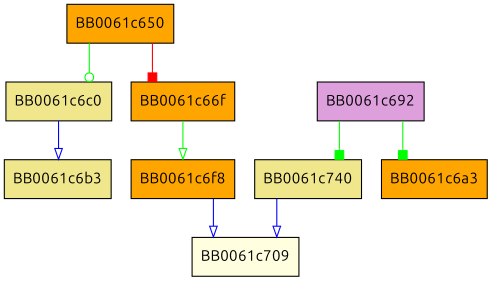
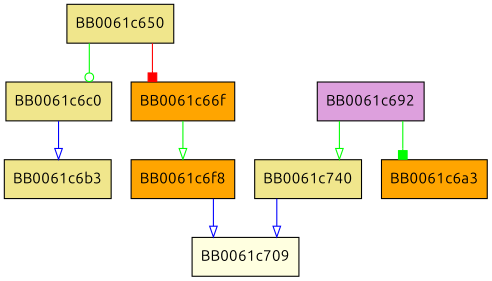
node "BB0061c650": fillcolor orange -> khaki
edge "BB0061c692" -> "BB0061c740": arrowhead box -> onormal
